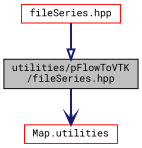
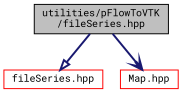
edge "fileSeries.hpp" -> "utilities/pFlowToVTK /fileSeries.hpp": reversed
node "Map.utilities": label "Map.utilities" -> "Map.hpp"
